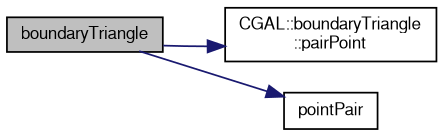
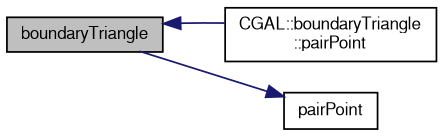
edge "boundaryTriangle" -> "CGAL::boundaryTriangle ::pairPoint": reversed
node "pointPair": label "pointPair" -> "pairPoint"
